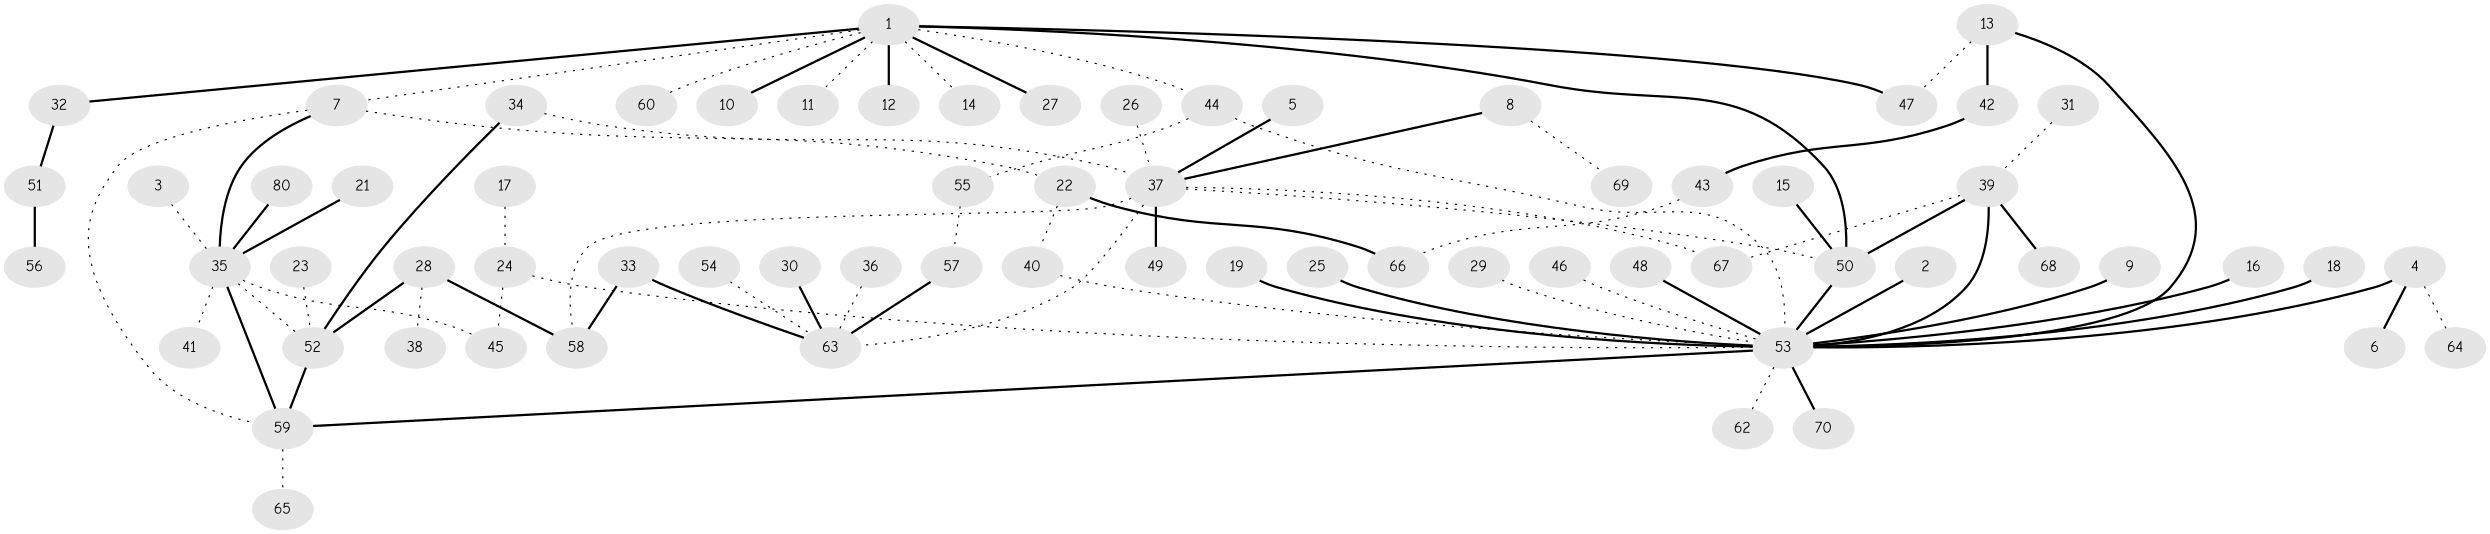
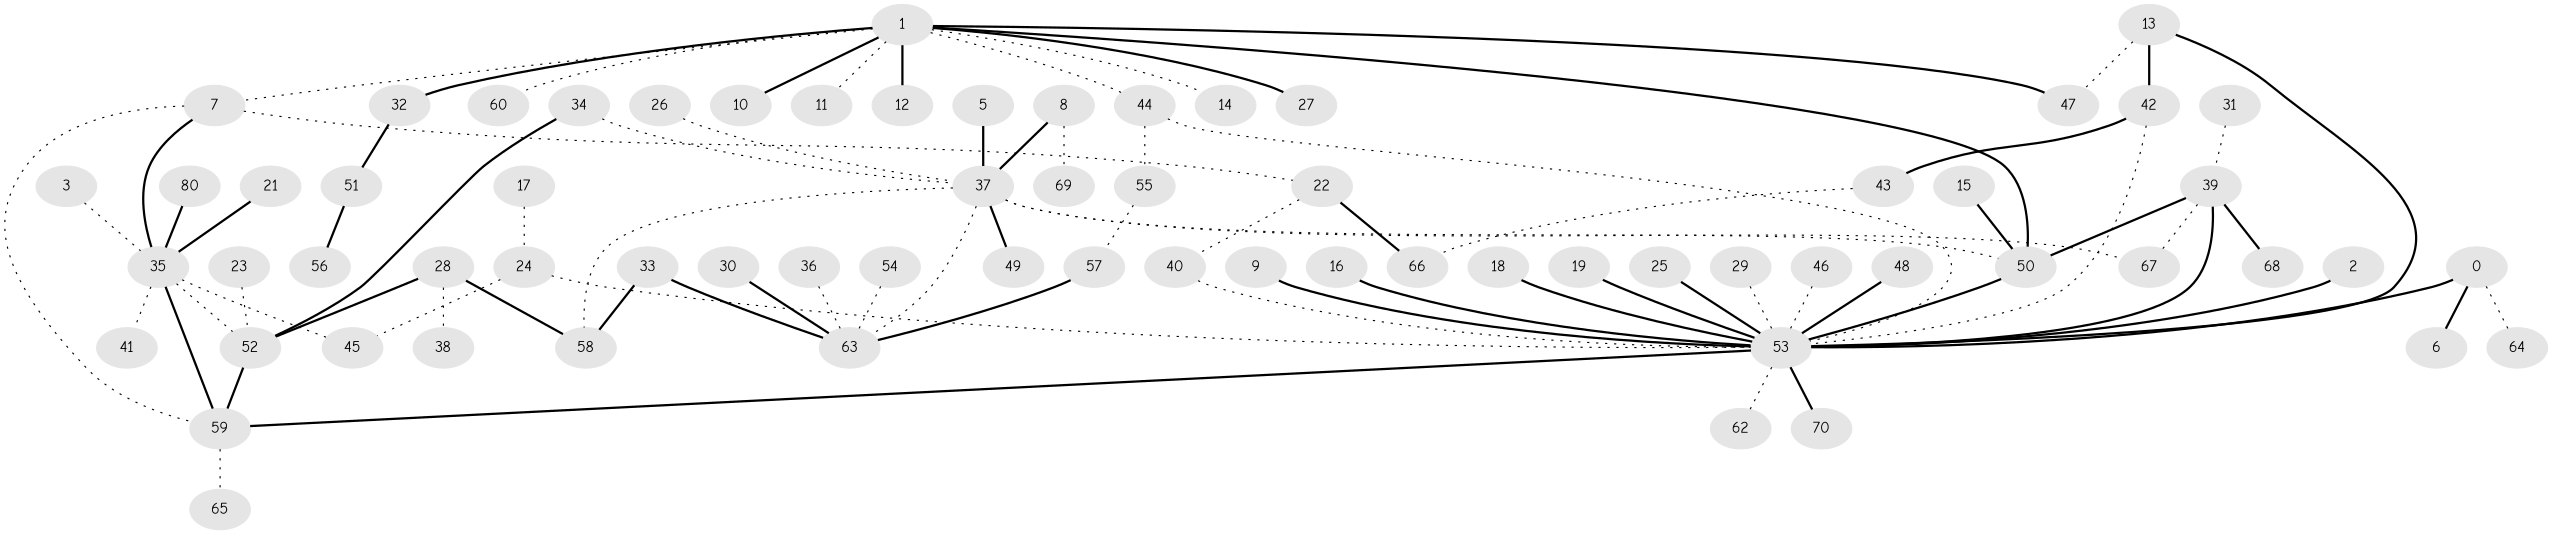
node "4": label "4" -> "0"
edge "42" -- "53": added
